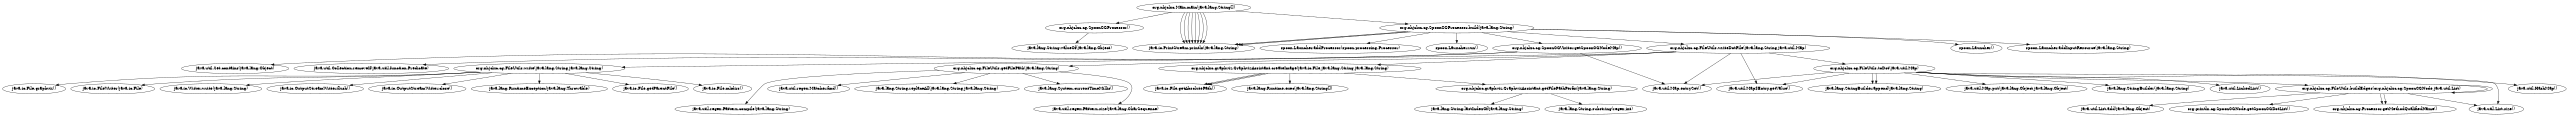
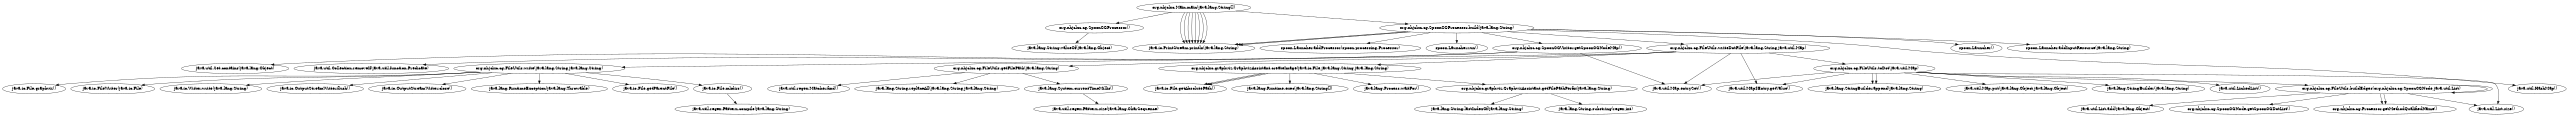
edge "org.nhjclxc.cg.FileUtils.getFilePath(java.lang.String)" -> "java.util.regex.Pattern.compile(java.lang.String)": now "java.io.File.mkdirs()" -> "java.util.regex.Pattern.compile(java.lang.String)"
edge "org.nhjclxc.cg.FileUtils.toDot(java.util.Map)" -> "java.util.HashMap()": now "org.nhjclxc.cg.SpoonCGProcessor.build(java.lang.String)" -> "java.util.HashMap()"
edge "org.nhjclxc.cg.FileUtils.getFilePath(java.lang.String)" -> "java.util.regex.Pattern.size(java.lang.CharSequence)": now "java.lang.System.currentTimeMillis()" -> "java.util.regex.Pattern.size(java.lang.CharSequence)"
node "java.lang.Process.waitFor()": added
node "org.println.cg.SpoonCGNode.getSpoonCGDotList()": label "org.println.cg.SpoonCGNode.getSpoonCGDotList()" -> "org.nhjclxc.cg.SpoonCGNode.getSpoonCGDotList()"
